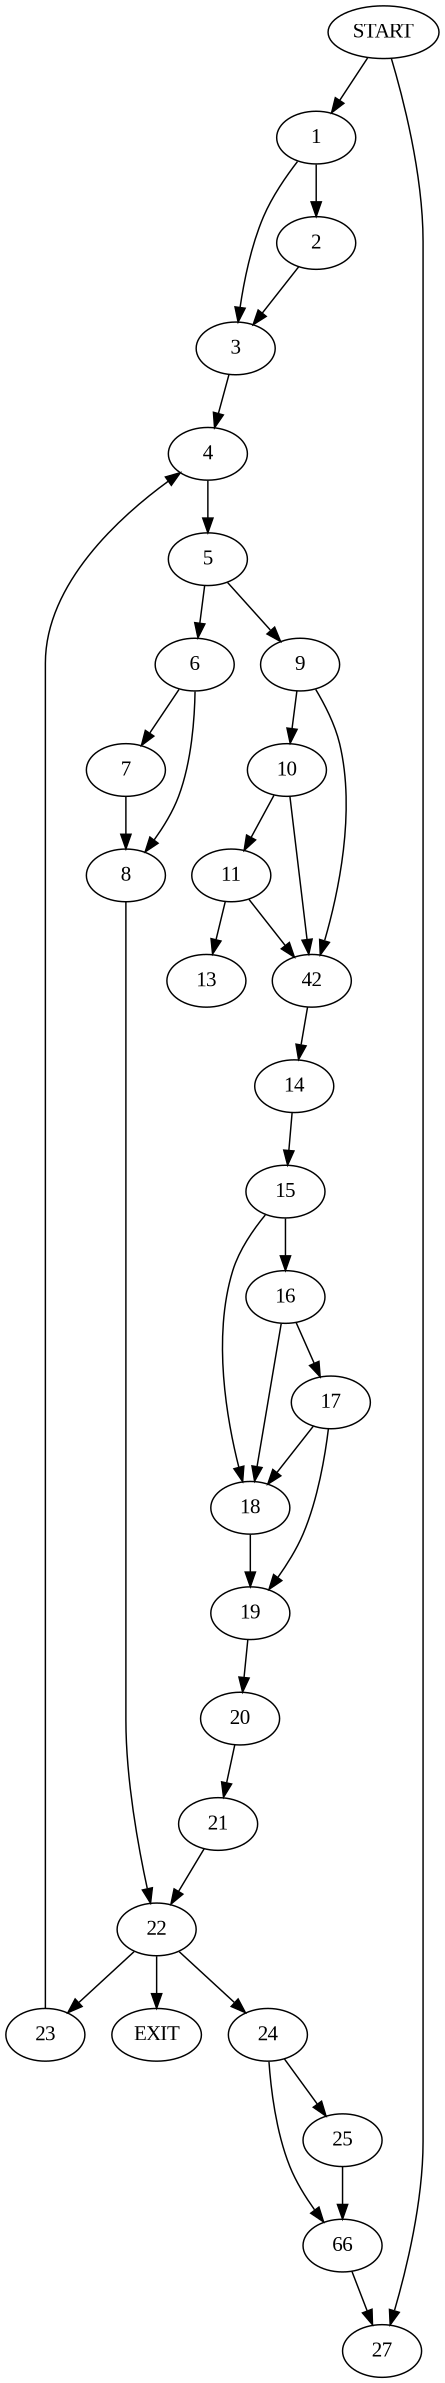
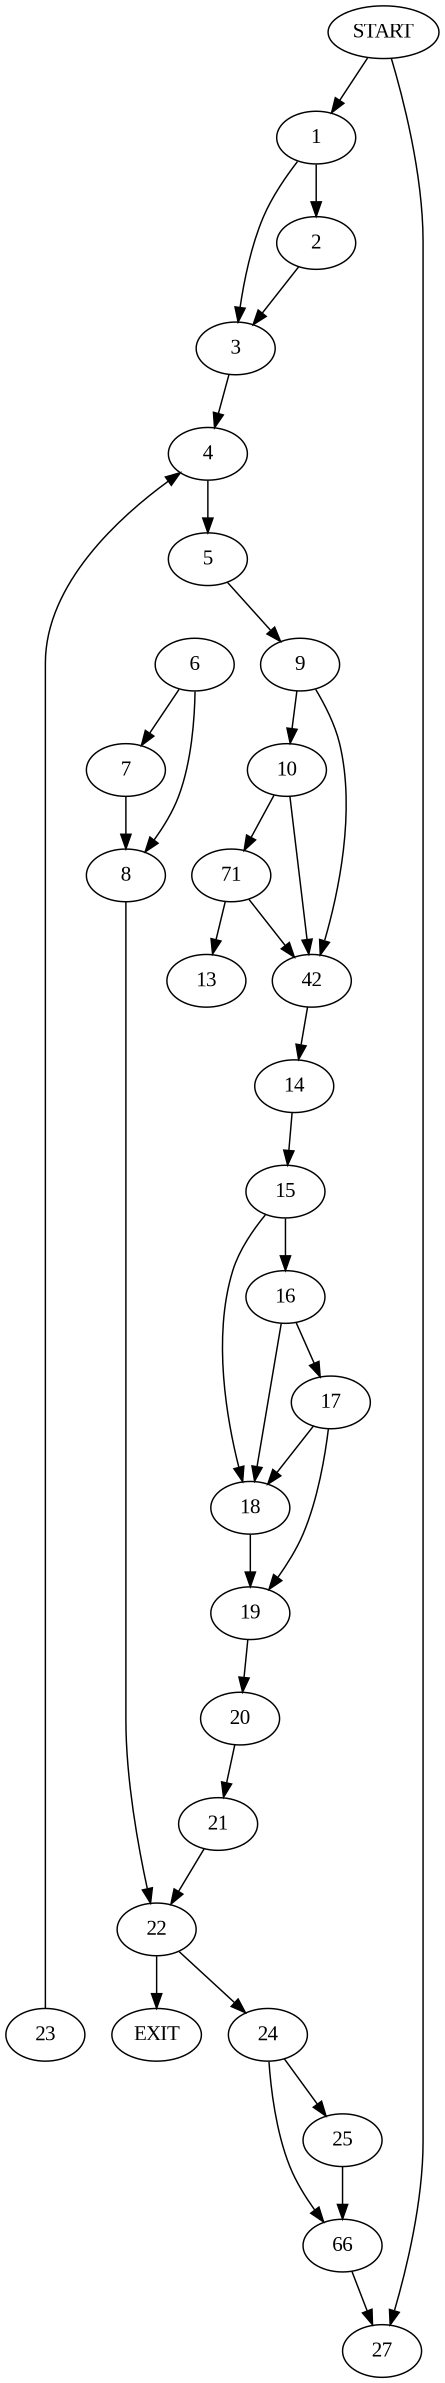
edge "5" -> "6": removed
node "11": label "11" -> "71"
edge "22" -> "23": removed
